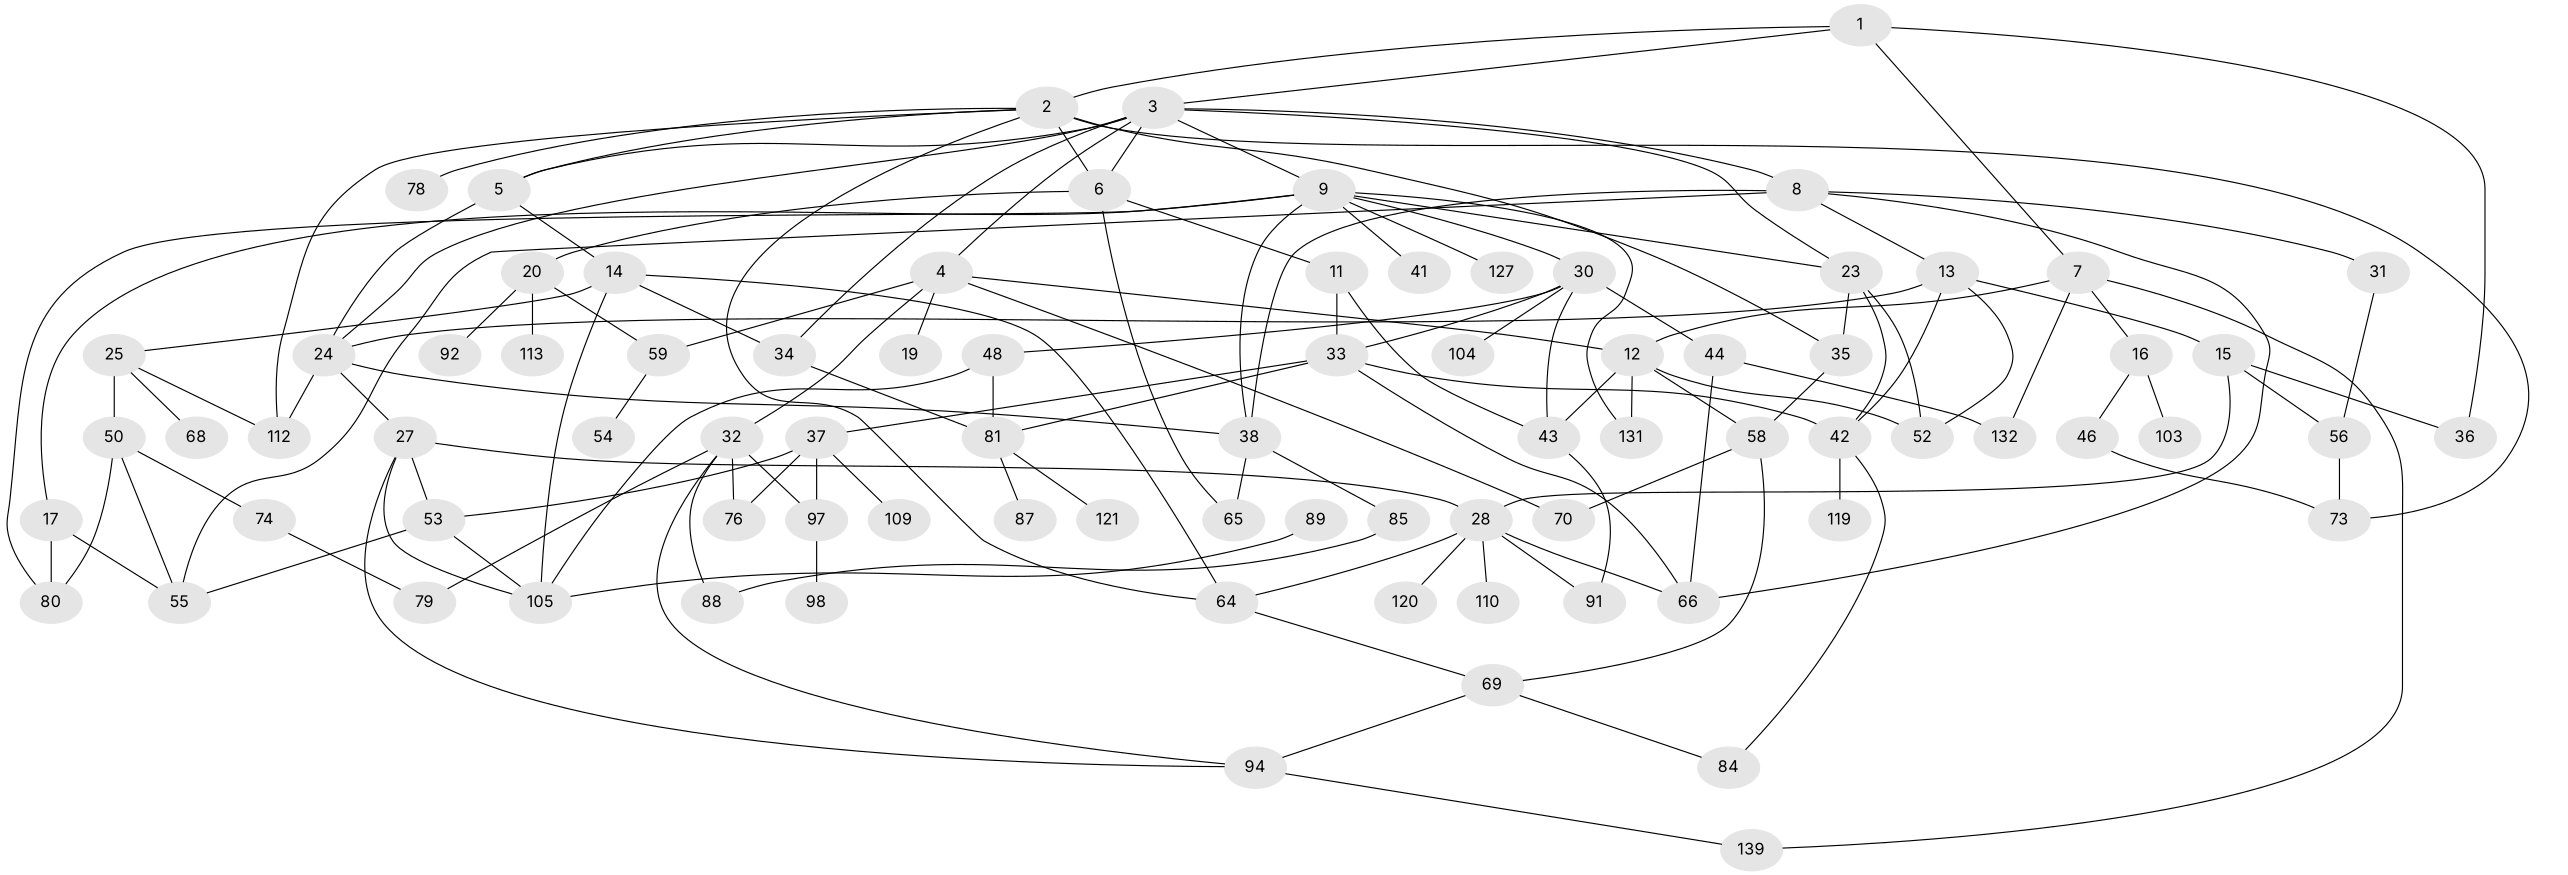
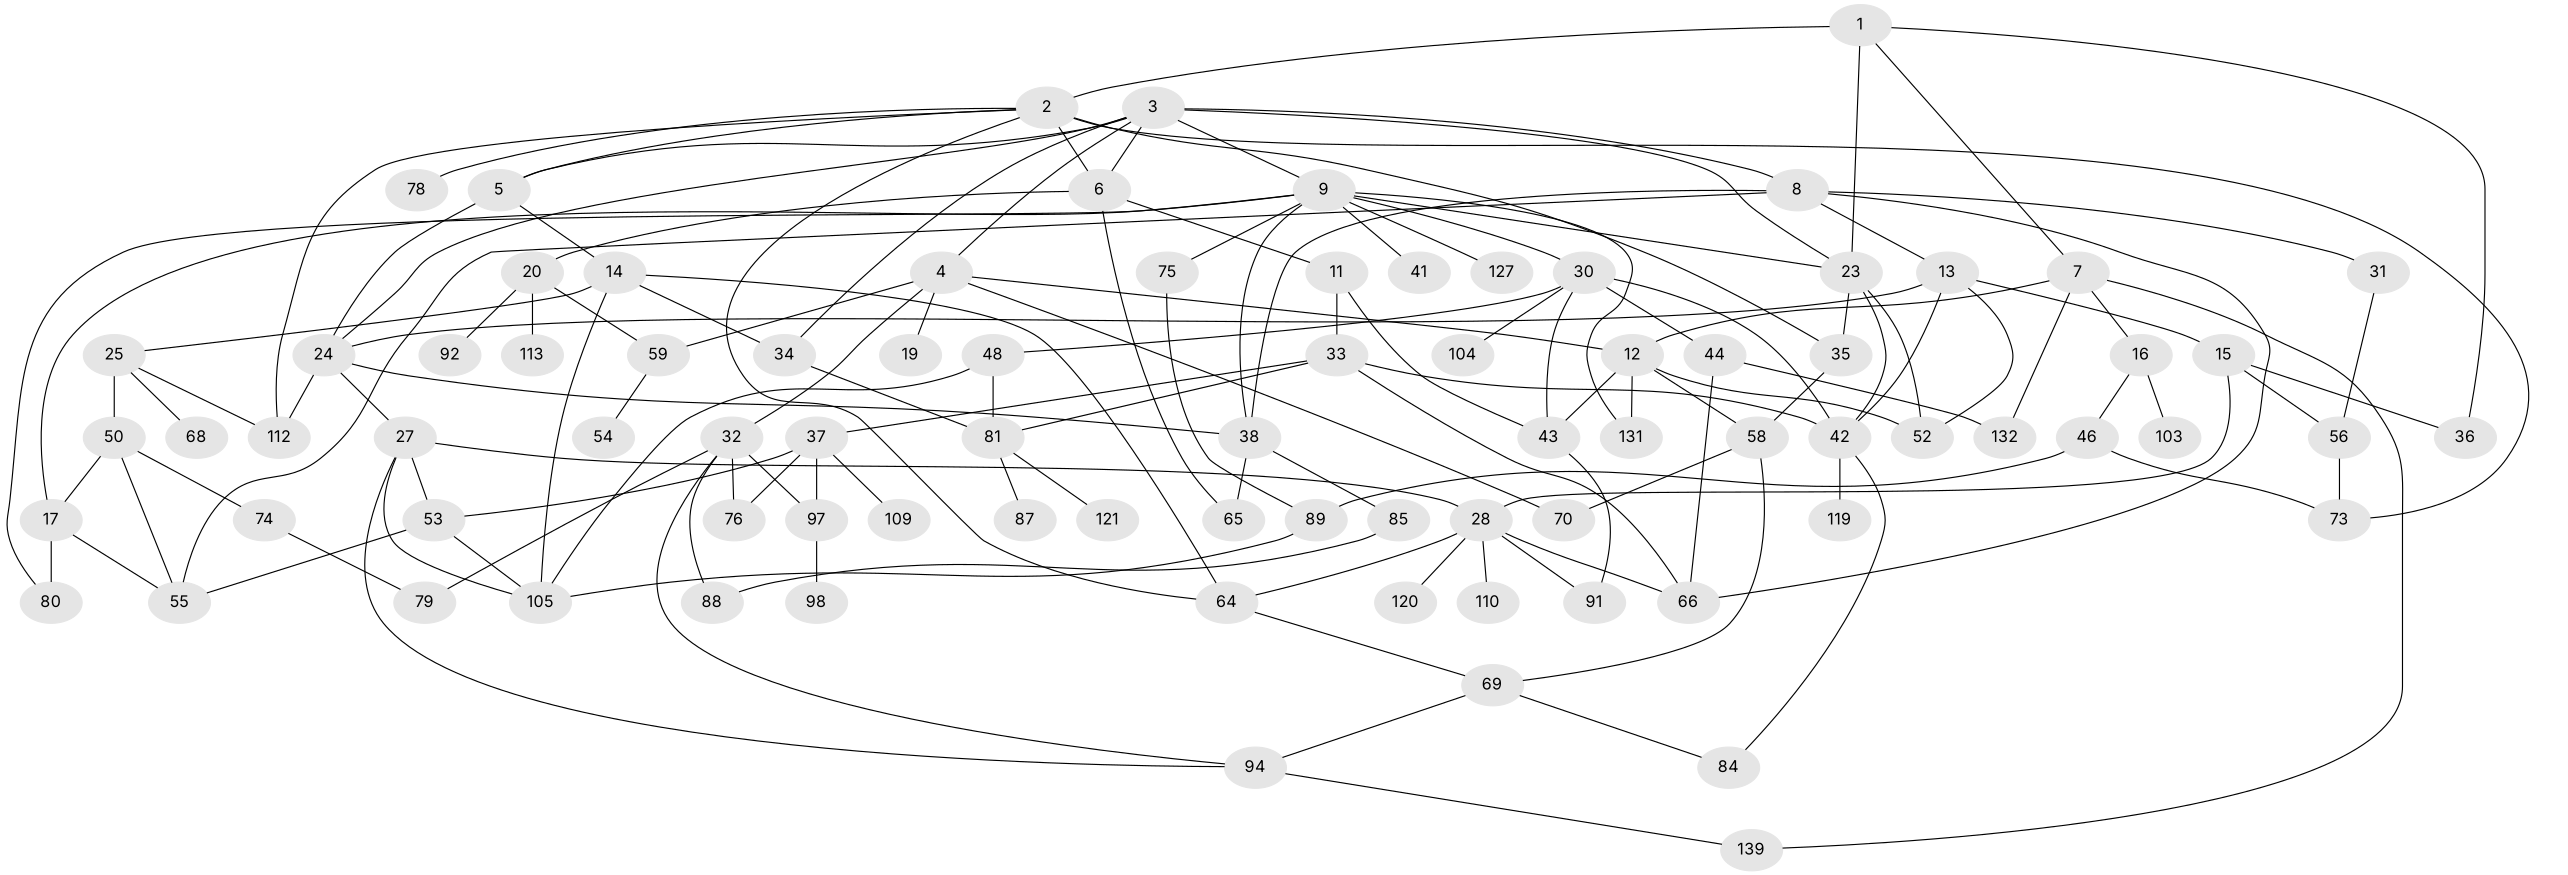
edge "1" -- "3": now "1" -- "23"
node "75": added
edge "30" -- "33": now "30" -- "42"
edge "46" -- "89": added
edge "50" -- "80": now "50" -- "17"
